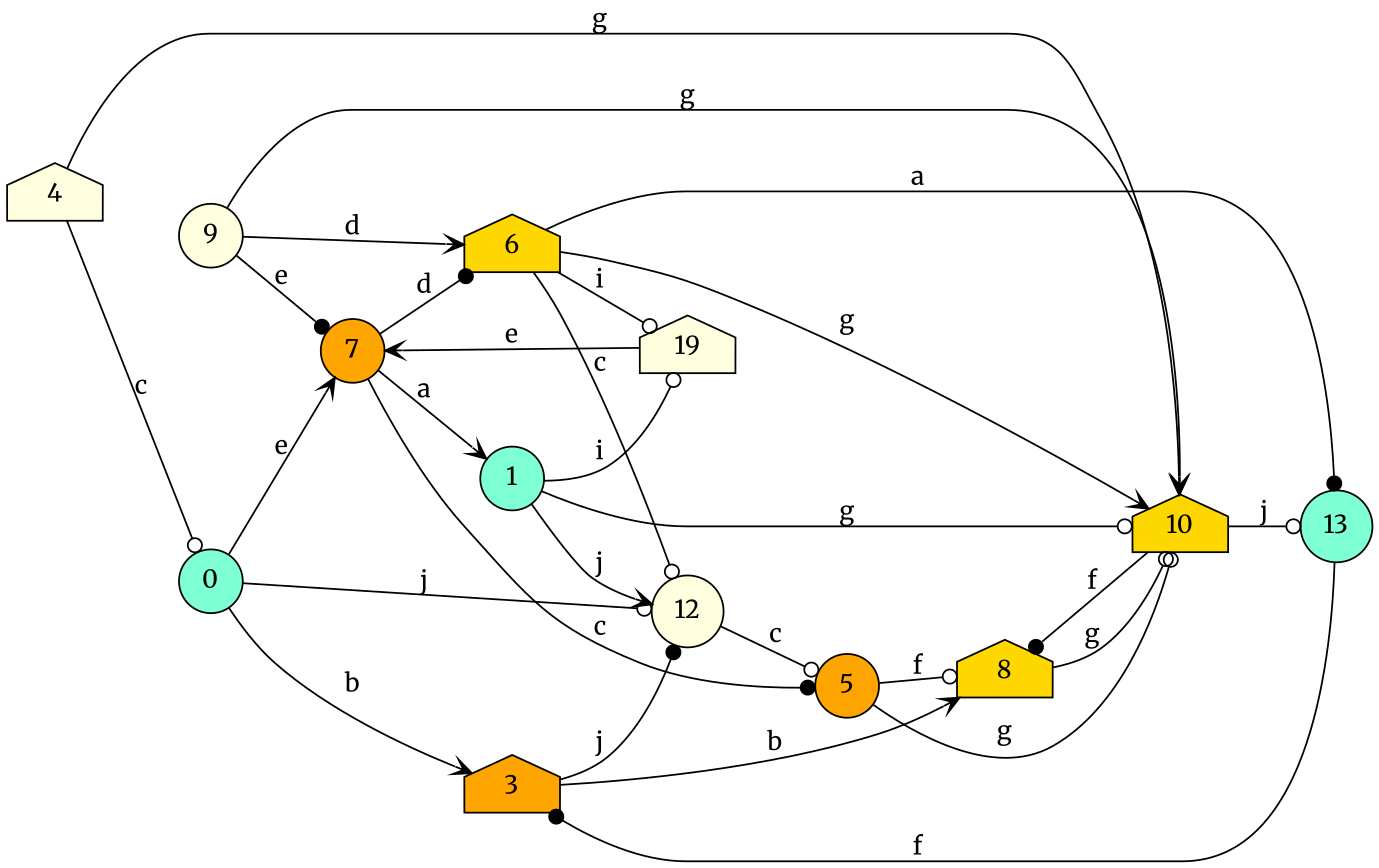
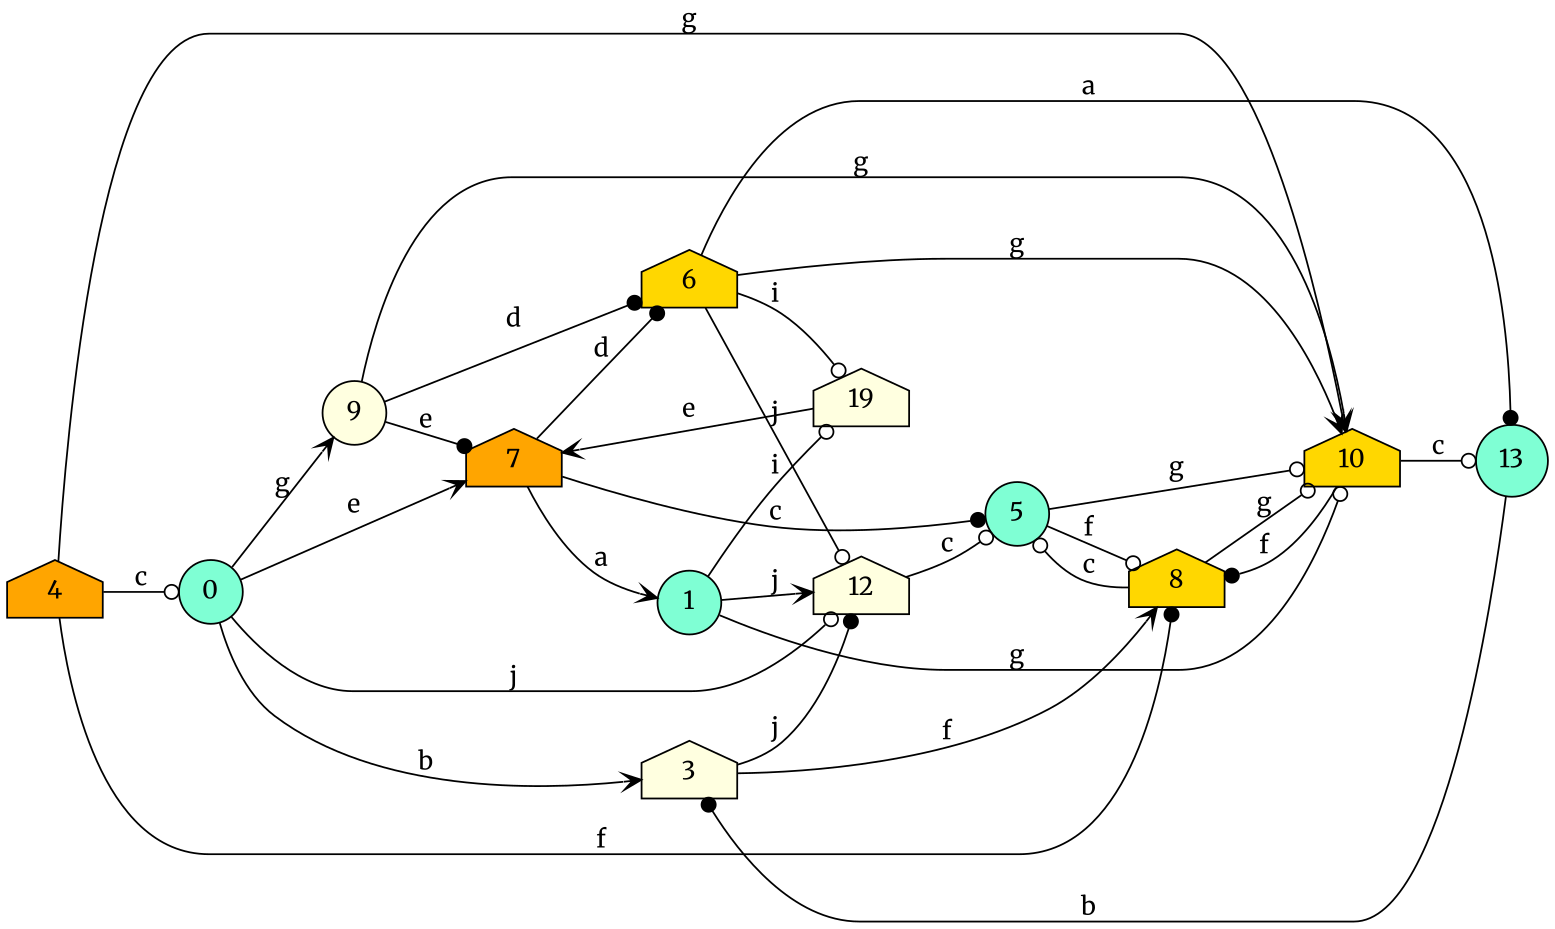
node "4": fillcolor lightyellow -> orange
edge "9" -> "6": arrowhead vee -> dot
node "7": shape circle -> house
edge "6" -> "12": label "c" -> "j"
edge "0" -> "9": added, label "g"
edge "10" -> "13": label "j" -> "c"
edge "8" -> "5": added, label "c"
node "12": shape circle -> house
node "5": fillcolor orange -> aquamarine
edge "3" -> "8": label "b" -> "f"
node "3": fillcolor orange -> lightyellow
edge "13" -> "3": label "f" -> "b"
edge "4" -> "8": added, label "f"
